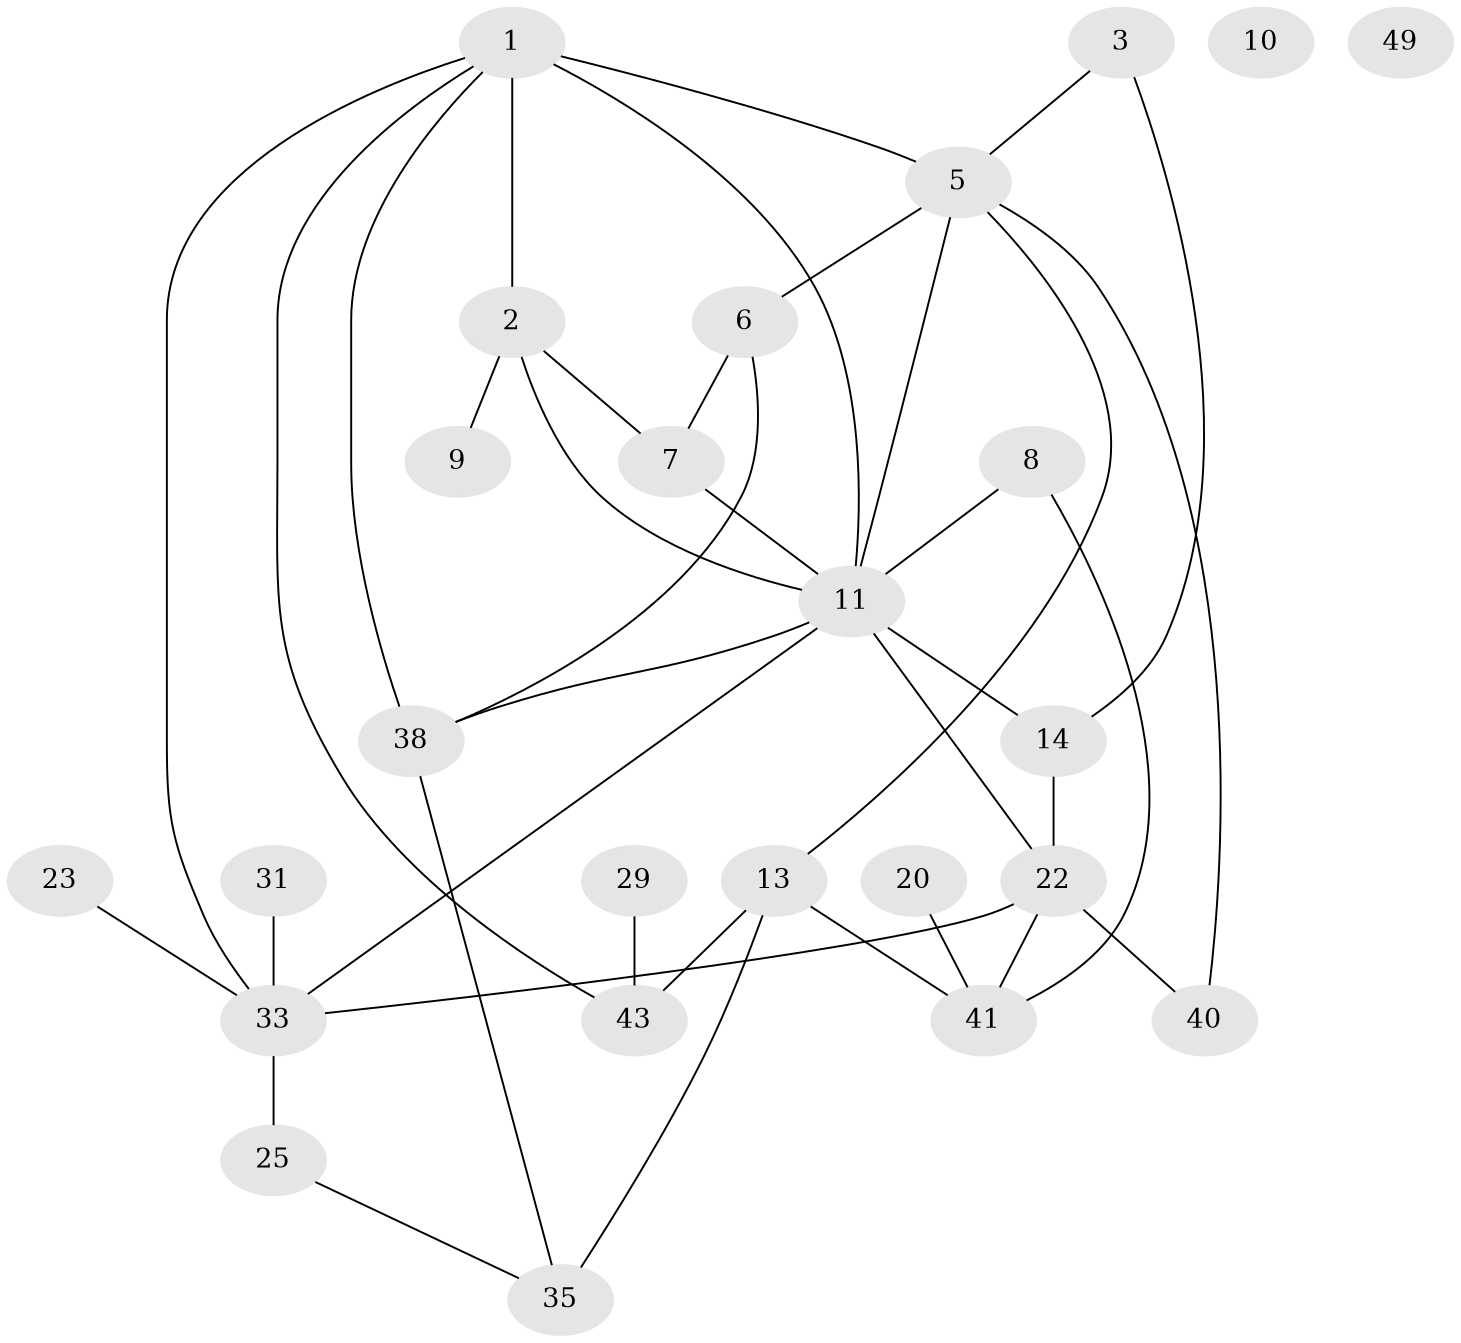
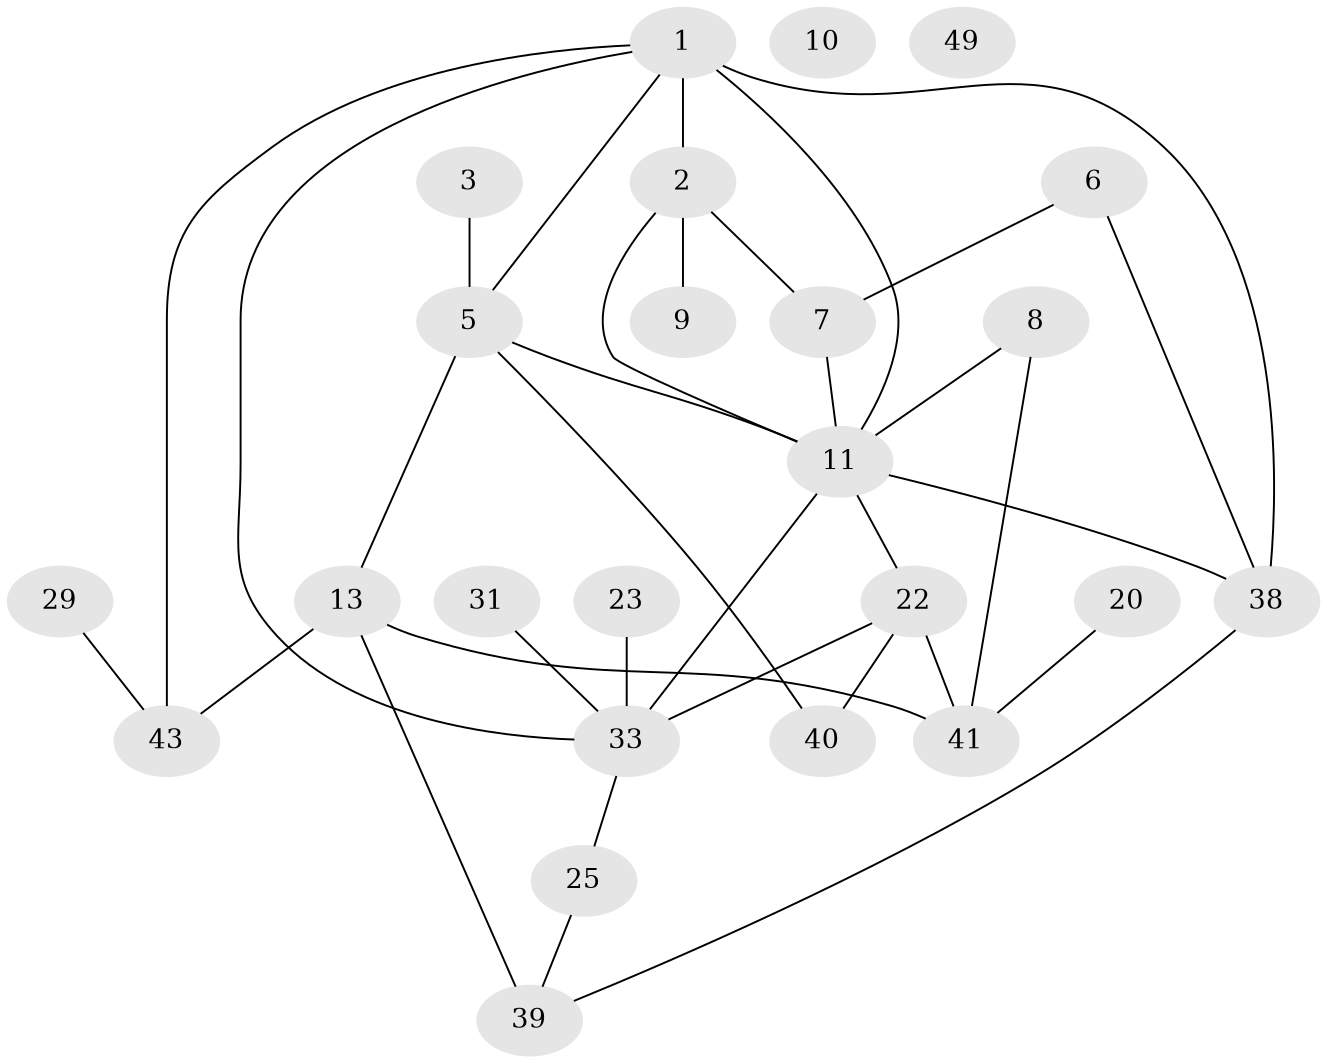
edge "5" -- "6": removed
node "14": removed
node "35": label "35" -> "39"
